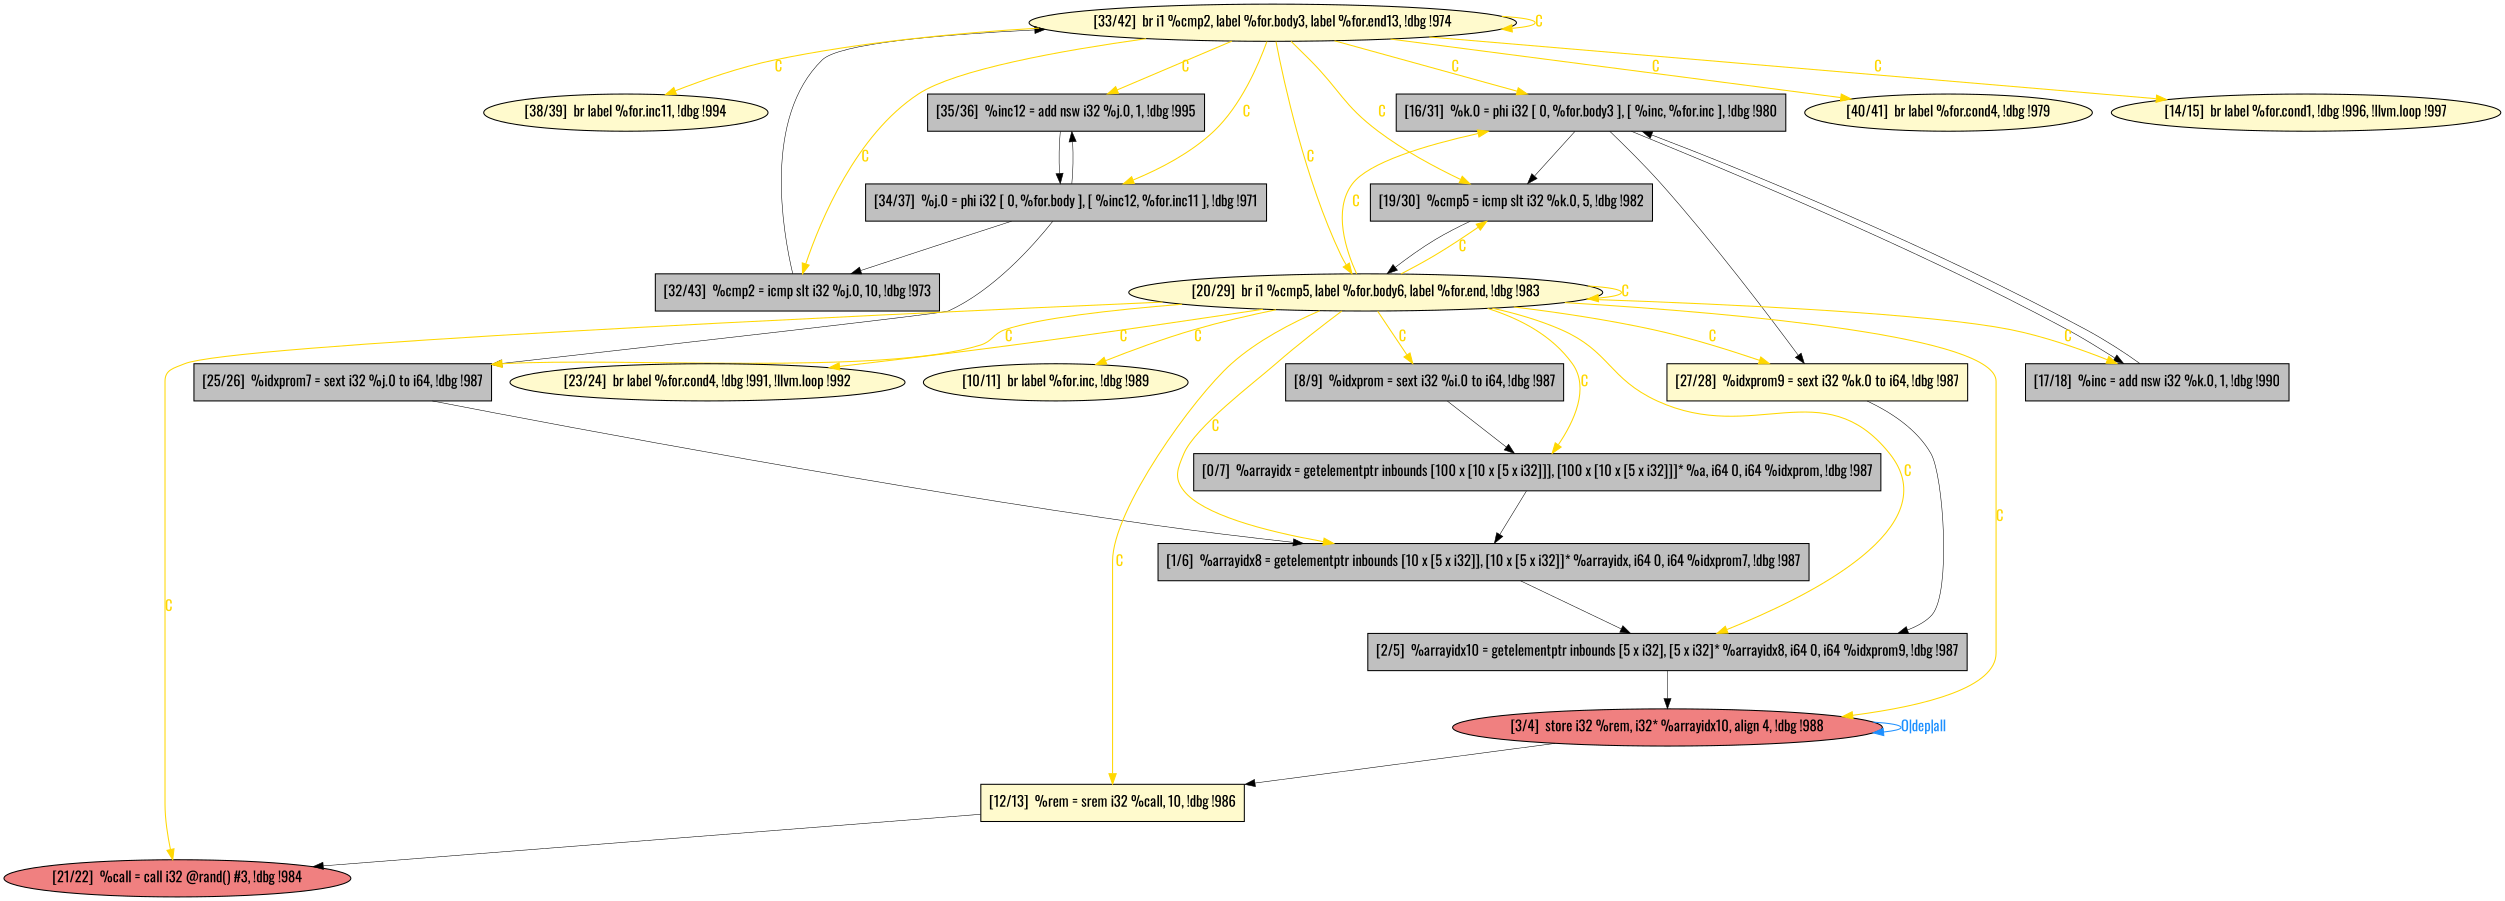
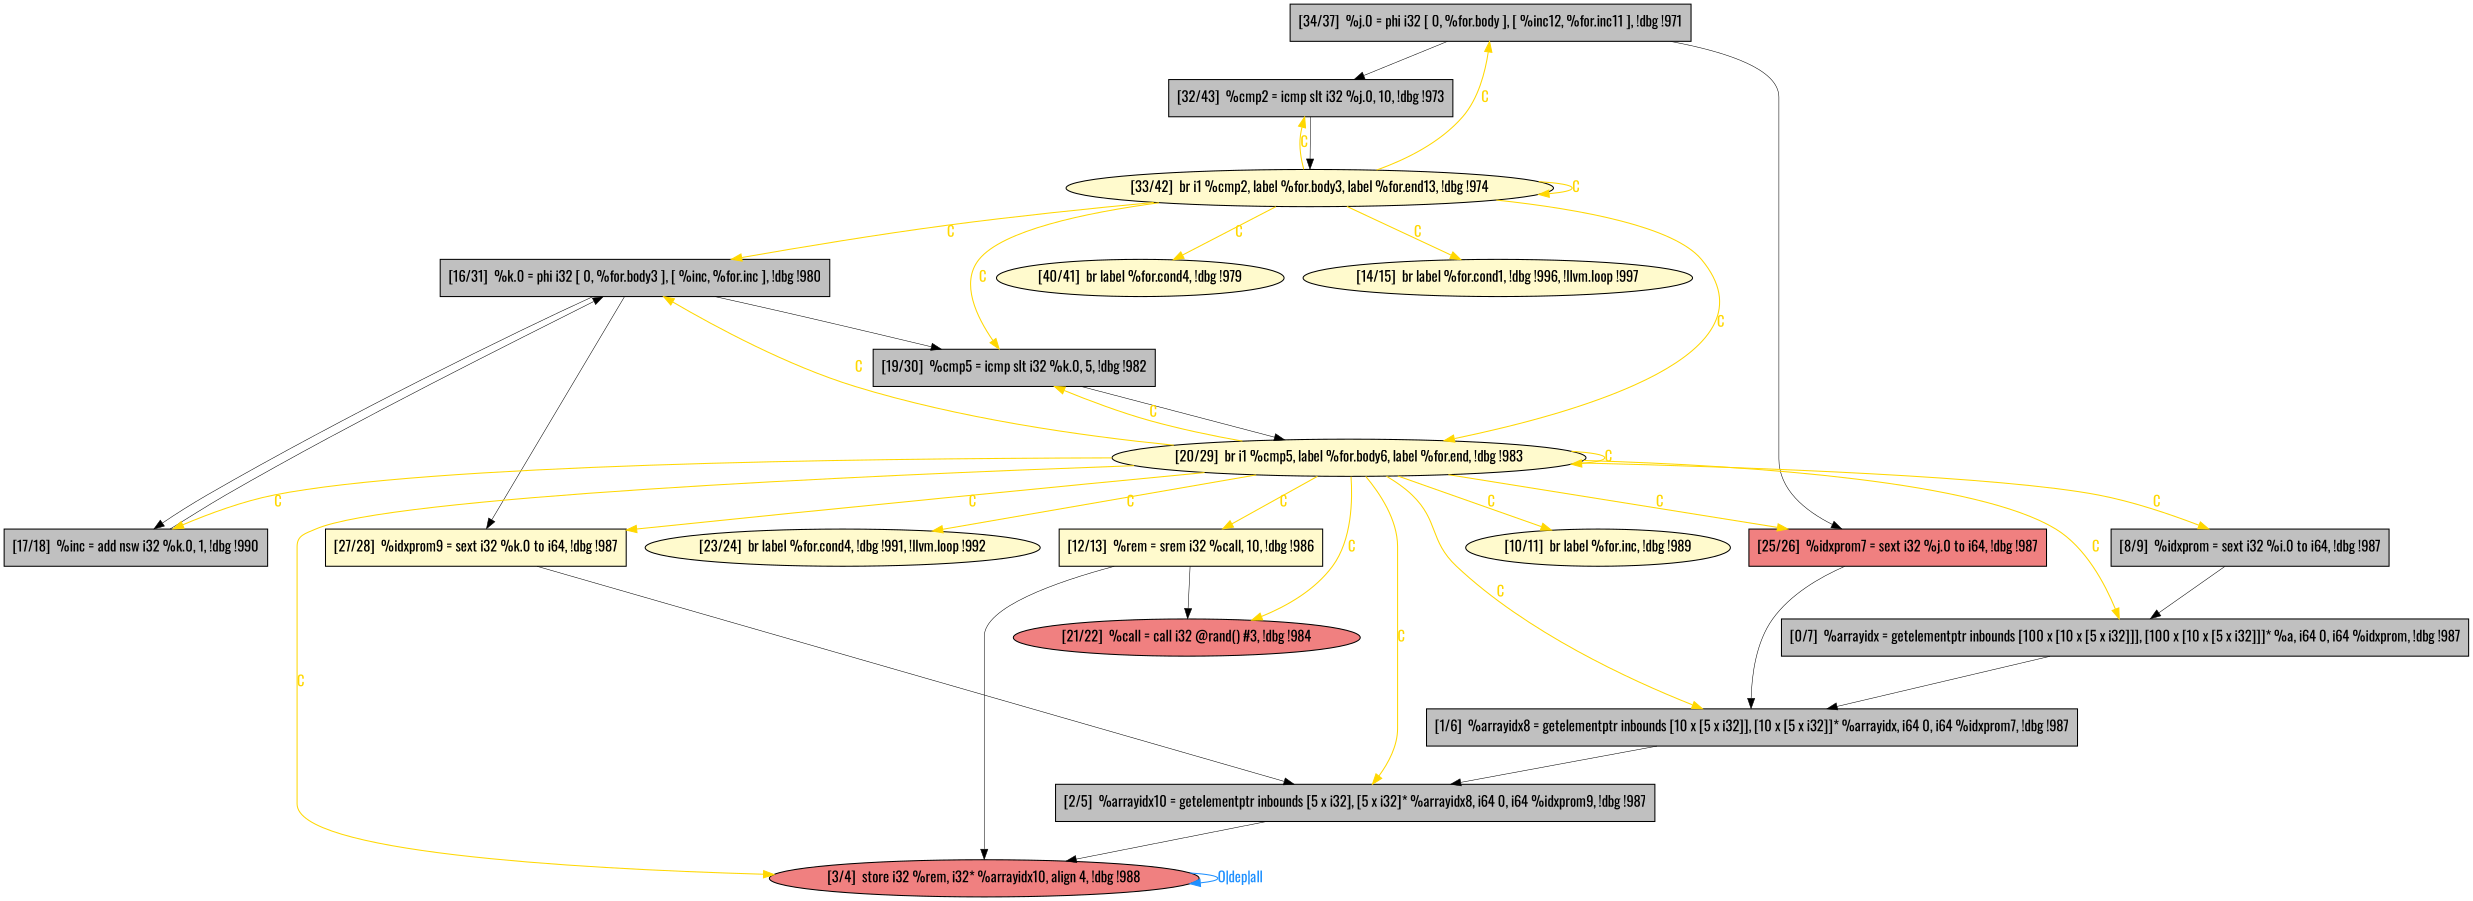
node "[38/39]  br label %for.inc11, !dbg !994": removed
node "[35/36]  %inc12 = add nsw i32 %j.0, 1, !dbg !995": removed
node "[25/26]  %idxprom7 = sext i32 %j.0 to i64, !dbg !987": fillcolor grey -> lightcoral
edge "[3/4]  store i32 %rem, i32* %arrayidx10, align 4, !dbg !988" -> "[12/13]  %rem = srem i32 %call, 10, !dbg !986": reversed
